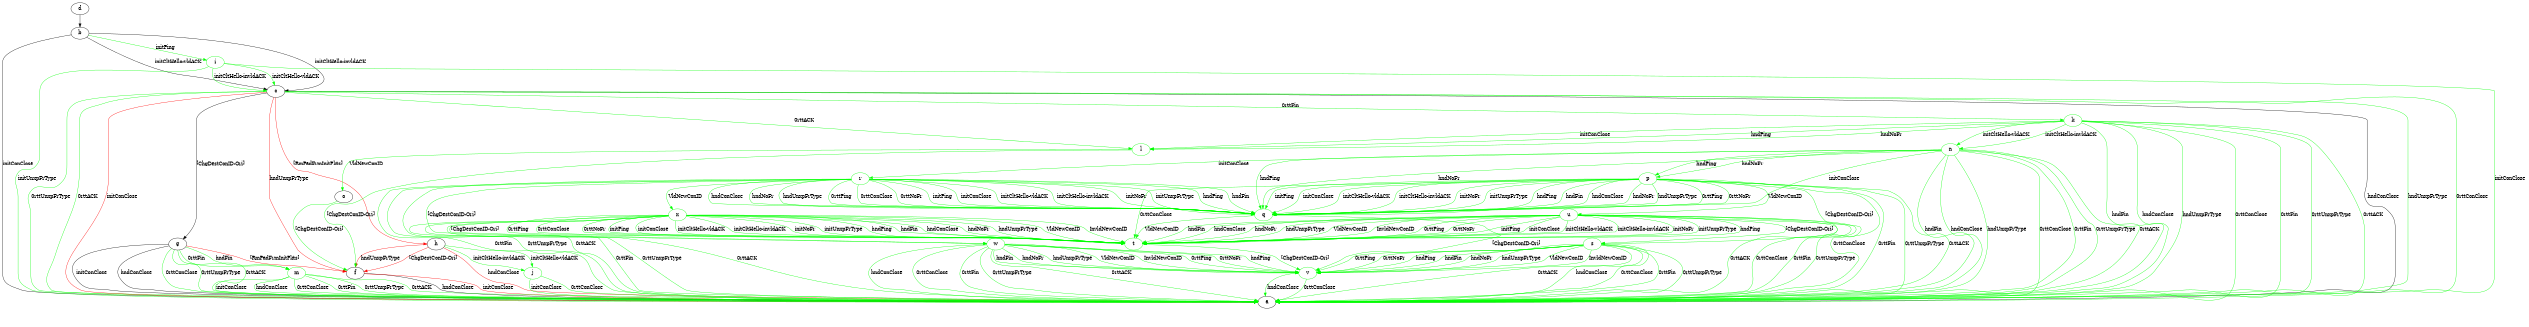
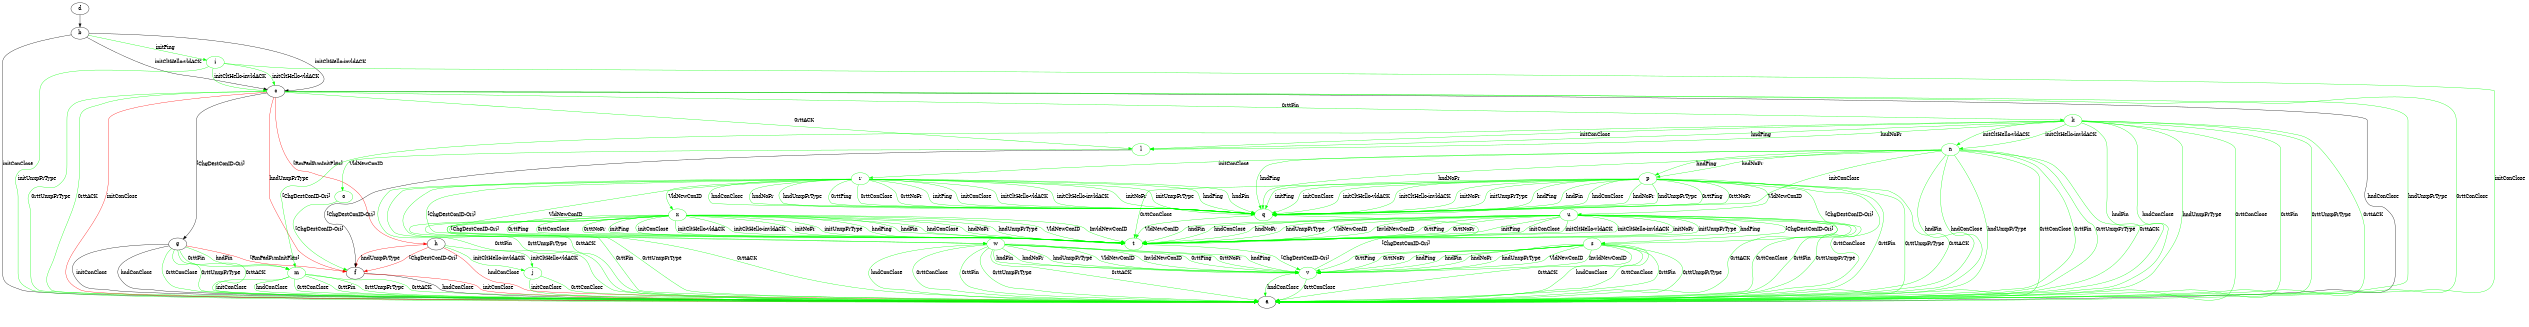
edge "k" -> "m": added, label "[ChgDestConID-Ori]"
edge "l" -> "f": color green -> black
node "o": color black -> green
edge "r" -> "t": added, label "VldNewConID"
edge "q" -> "v": reversed
